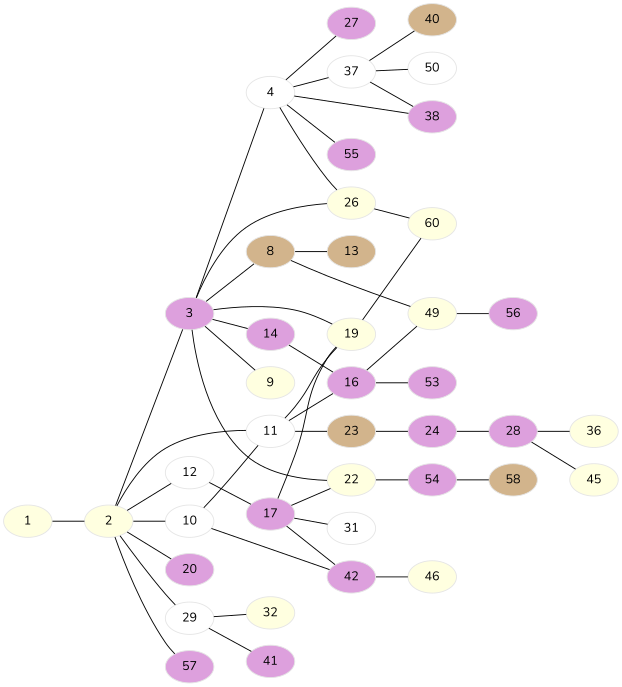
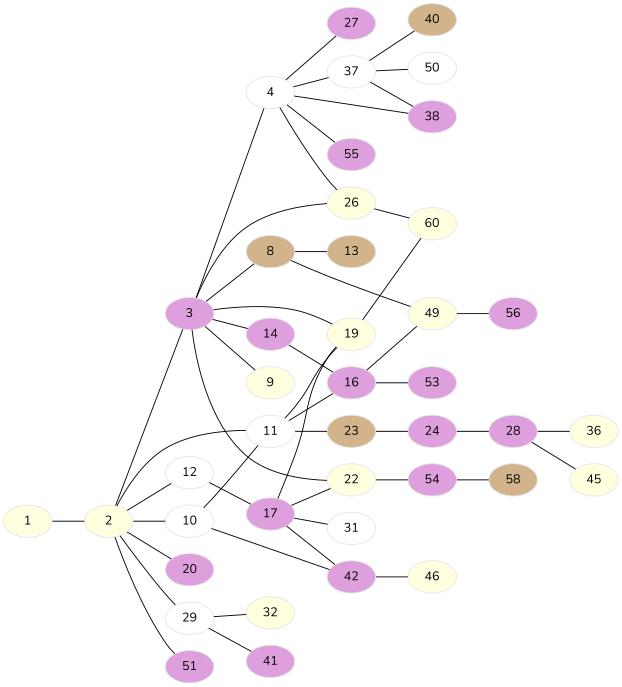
node "57": label "57" -> "51"
